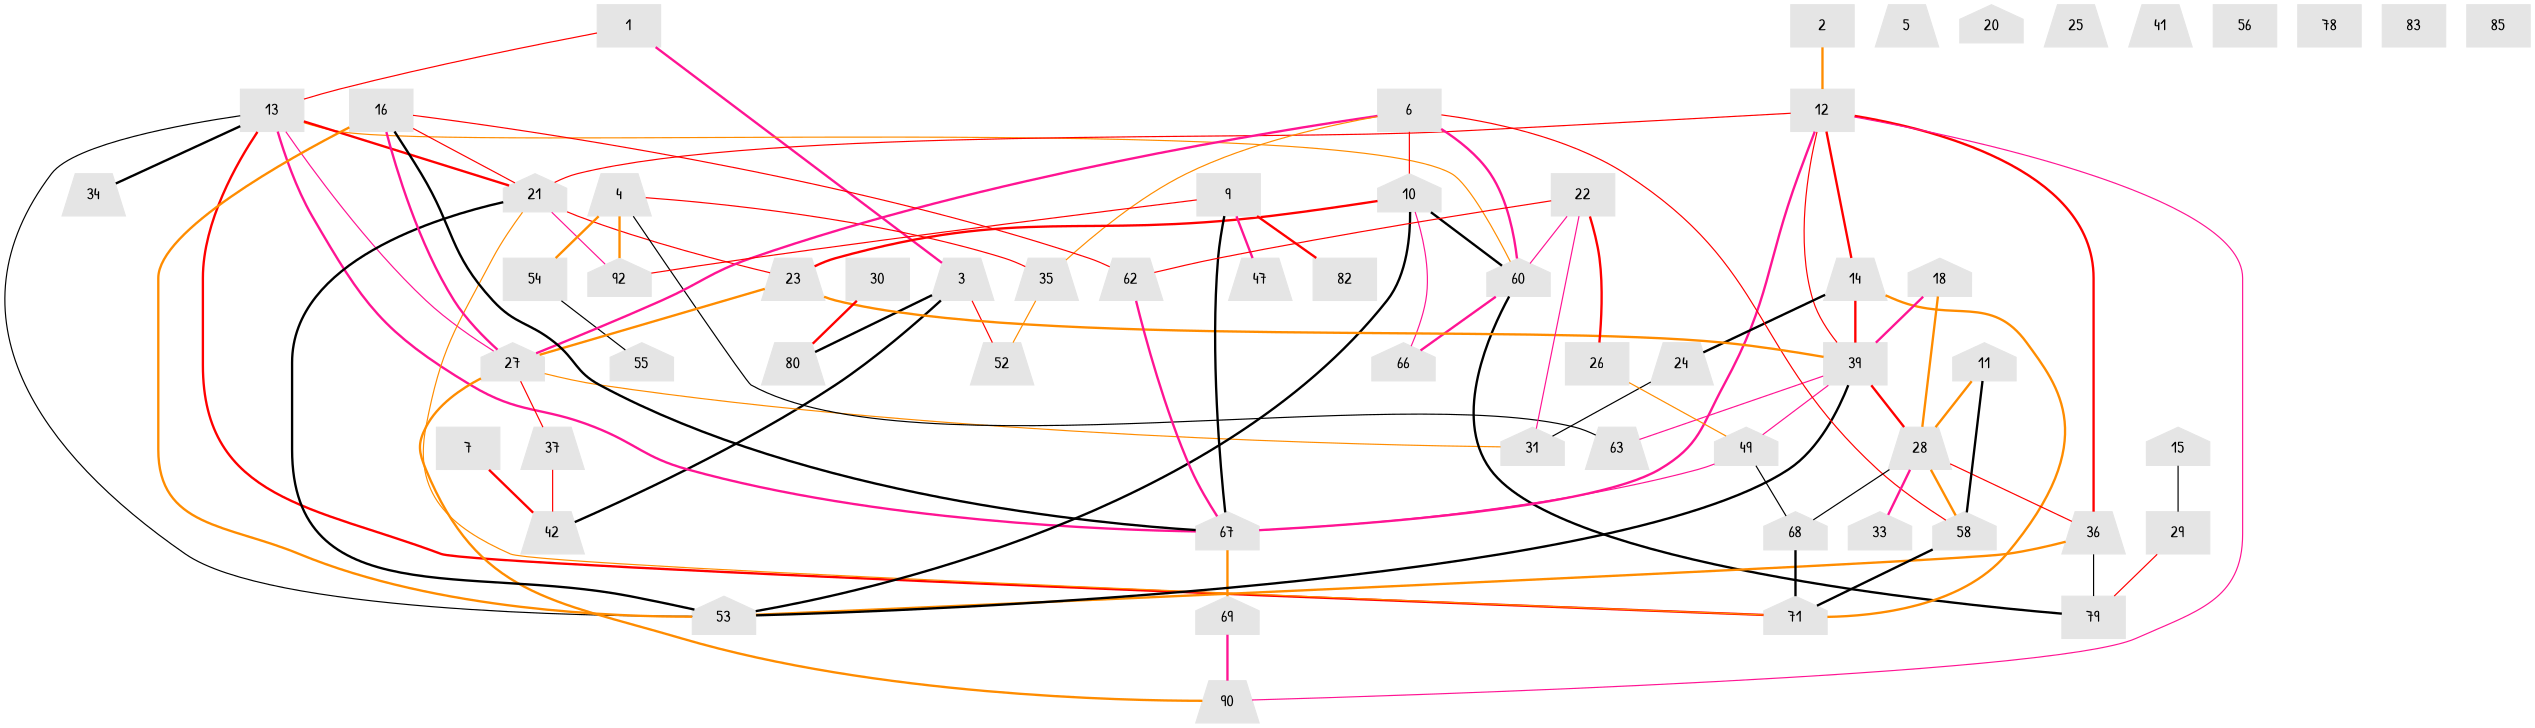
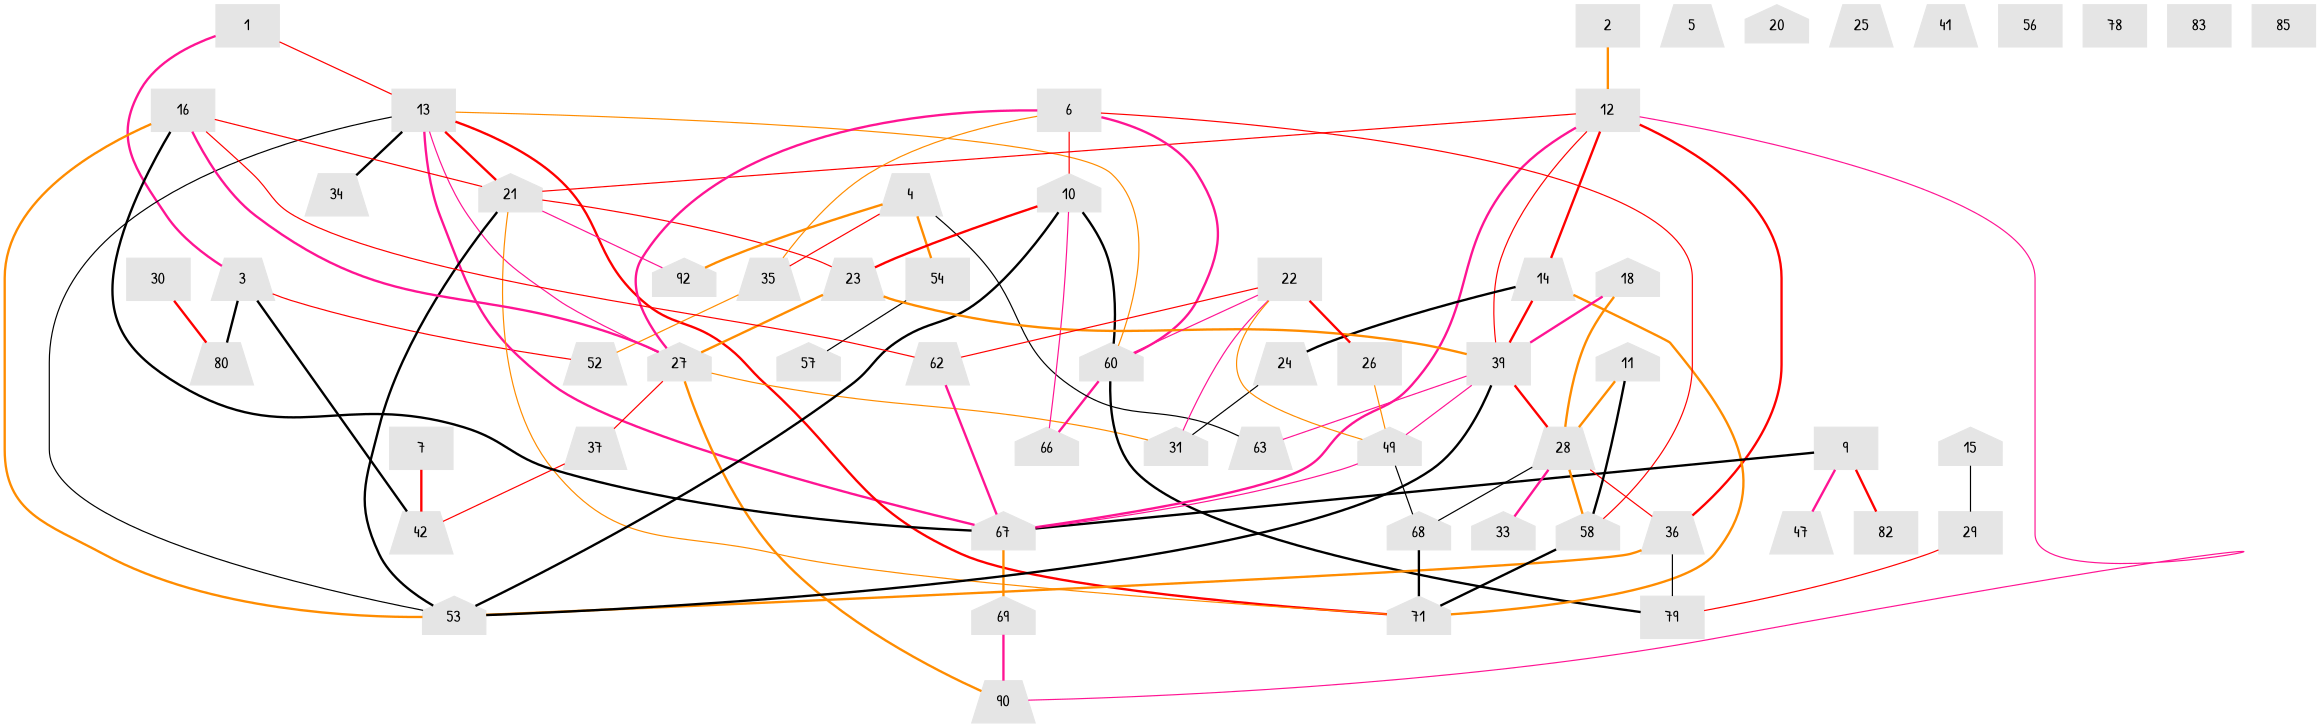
edge "9" -- "92": removed
node "55": label "55" -> "57"
edge "22" -- "49": added
